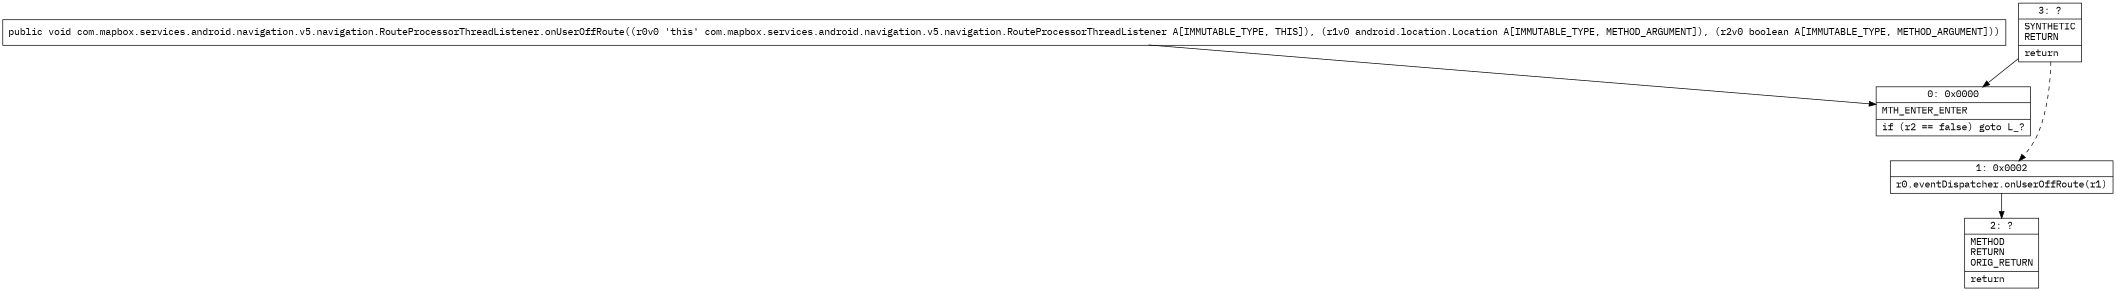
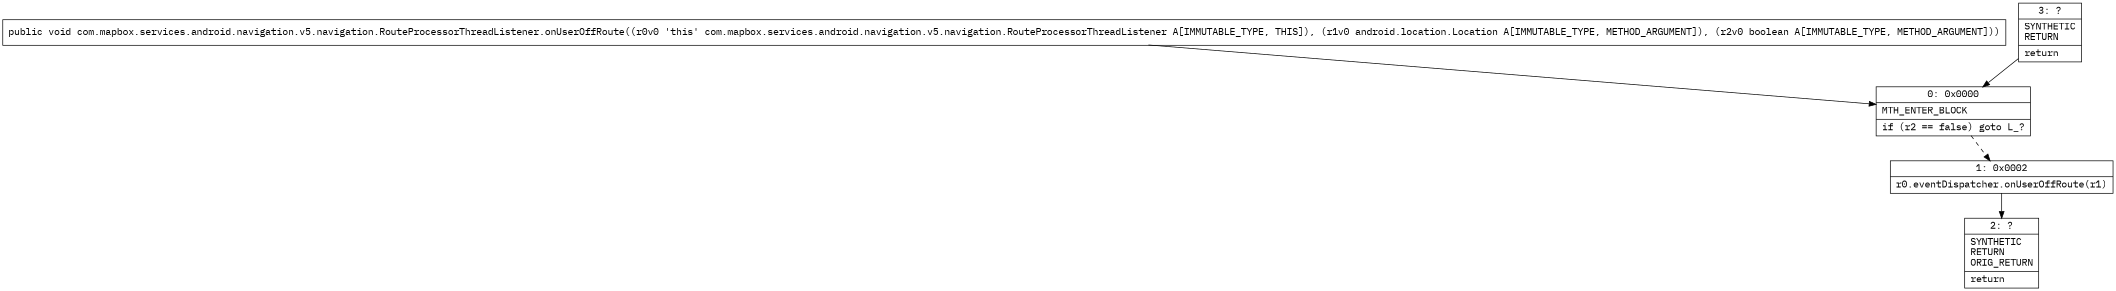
node "0: 0x0000": text "MTH_ENTER_ENTER" -> "MTH_ENTER_BLOCK"
edge "3: ?" -> "1: 0x0002": now "0: 0x0000" -> "1: 0x0002"
node "2: ?": text "METHOD" -> "SYNTHETIC"
